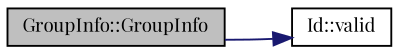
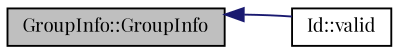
edge "GroupInfo::GroupInfo" -> "Id::valid": reversed
